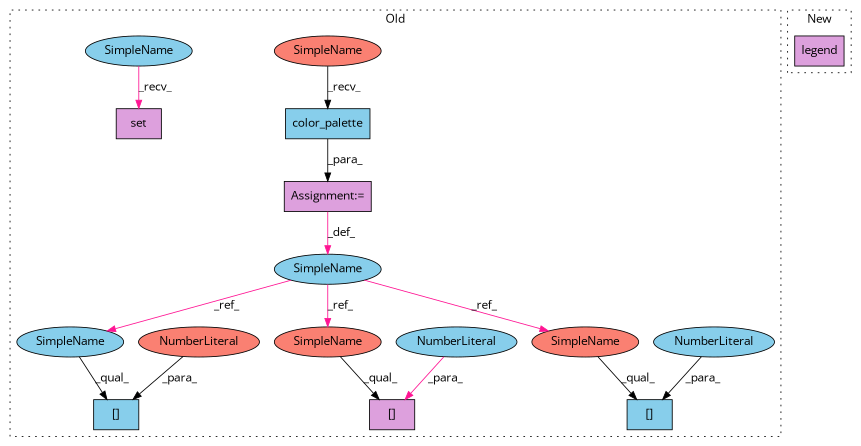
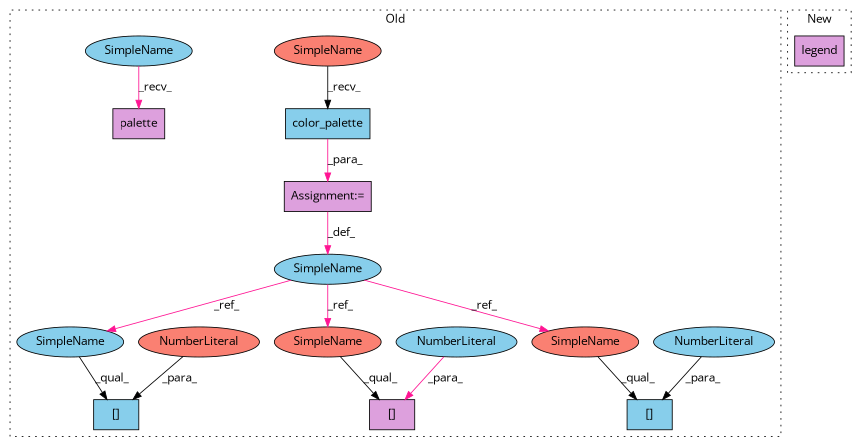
node "set": label "set" -> "palette"
edge "color_palette" -> "Assignment:=": color black -> deeppink
